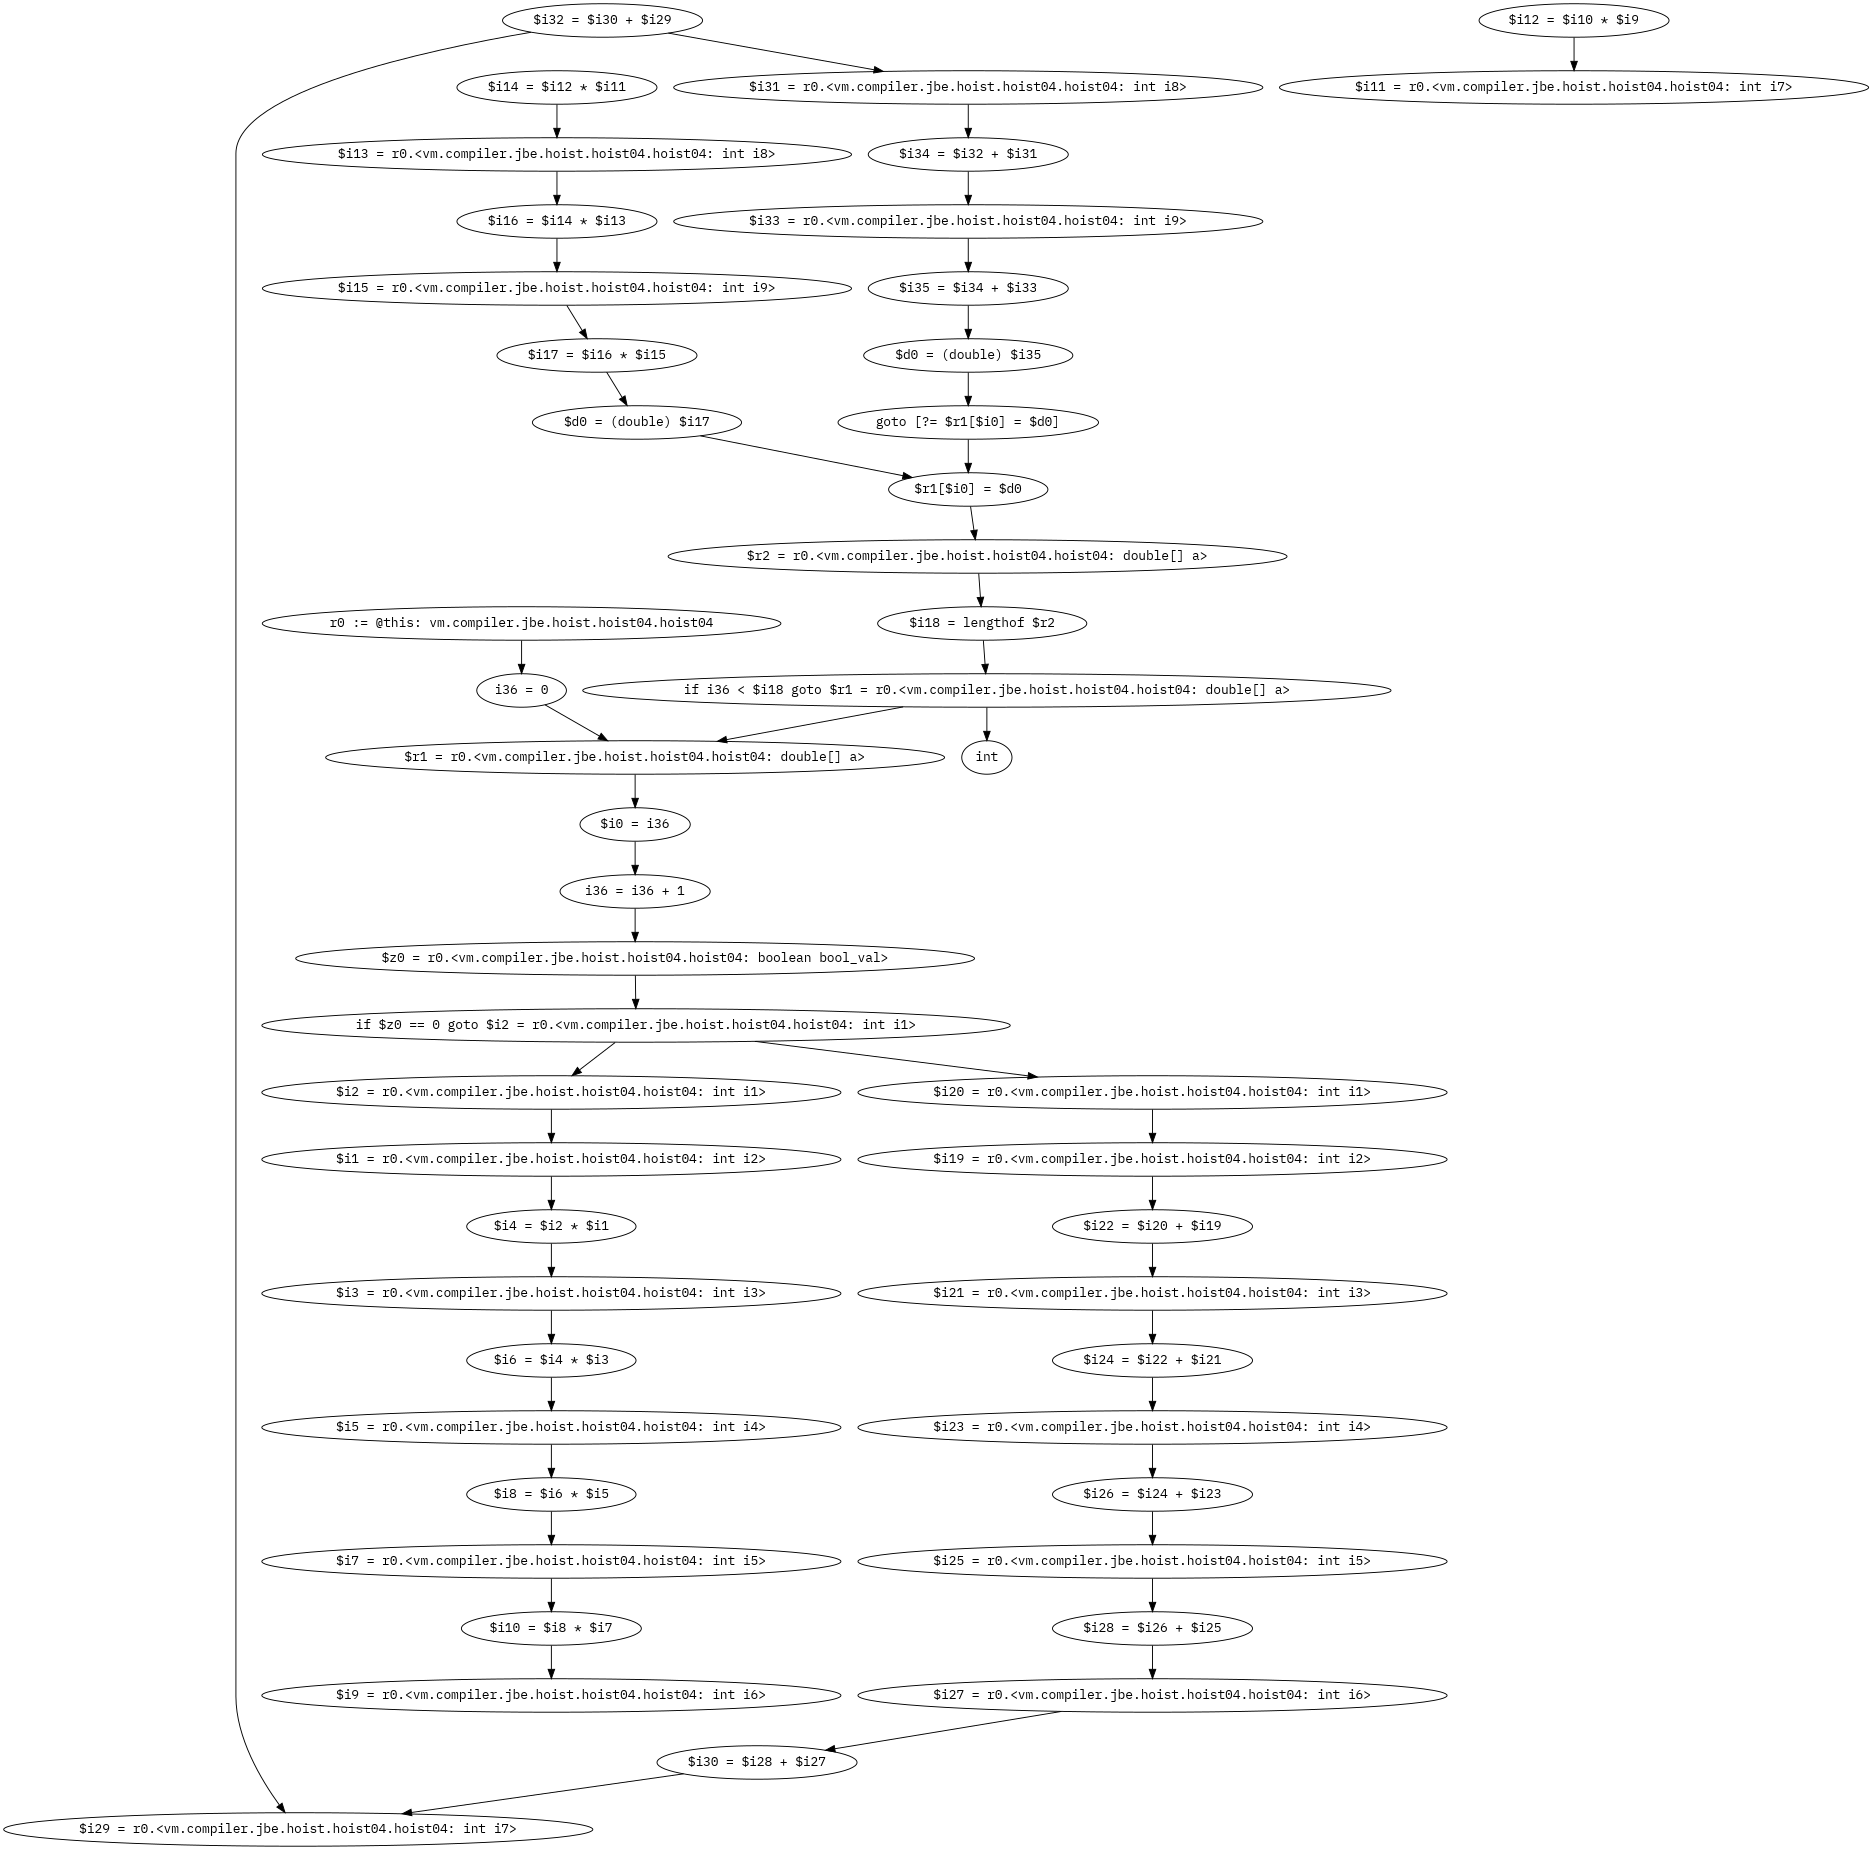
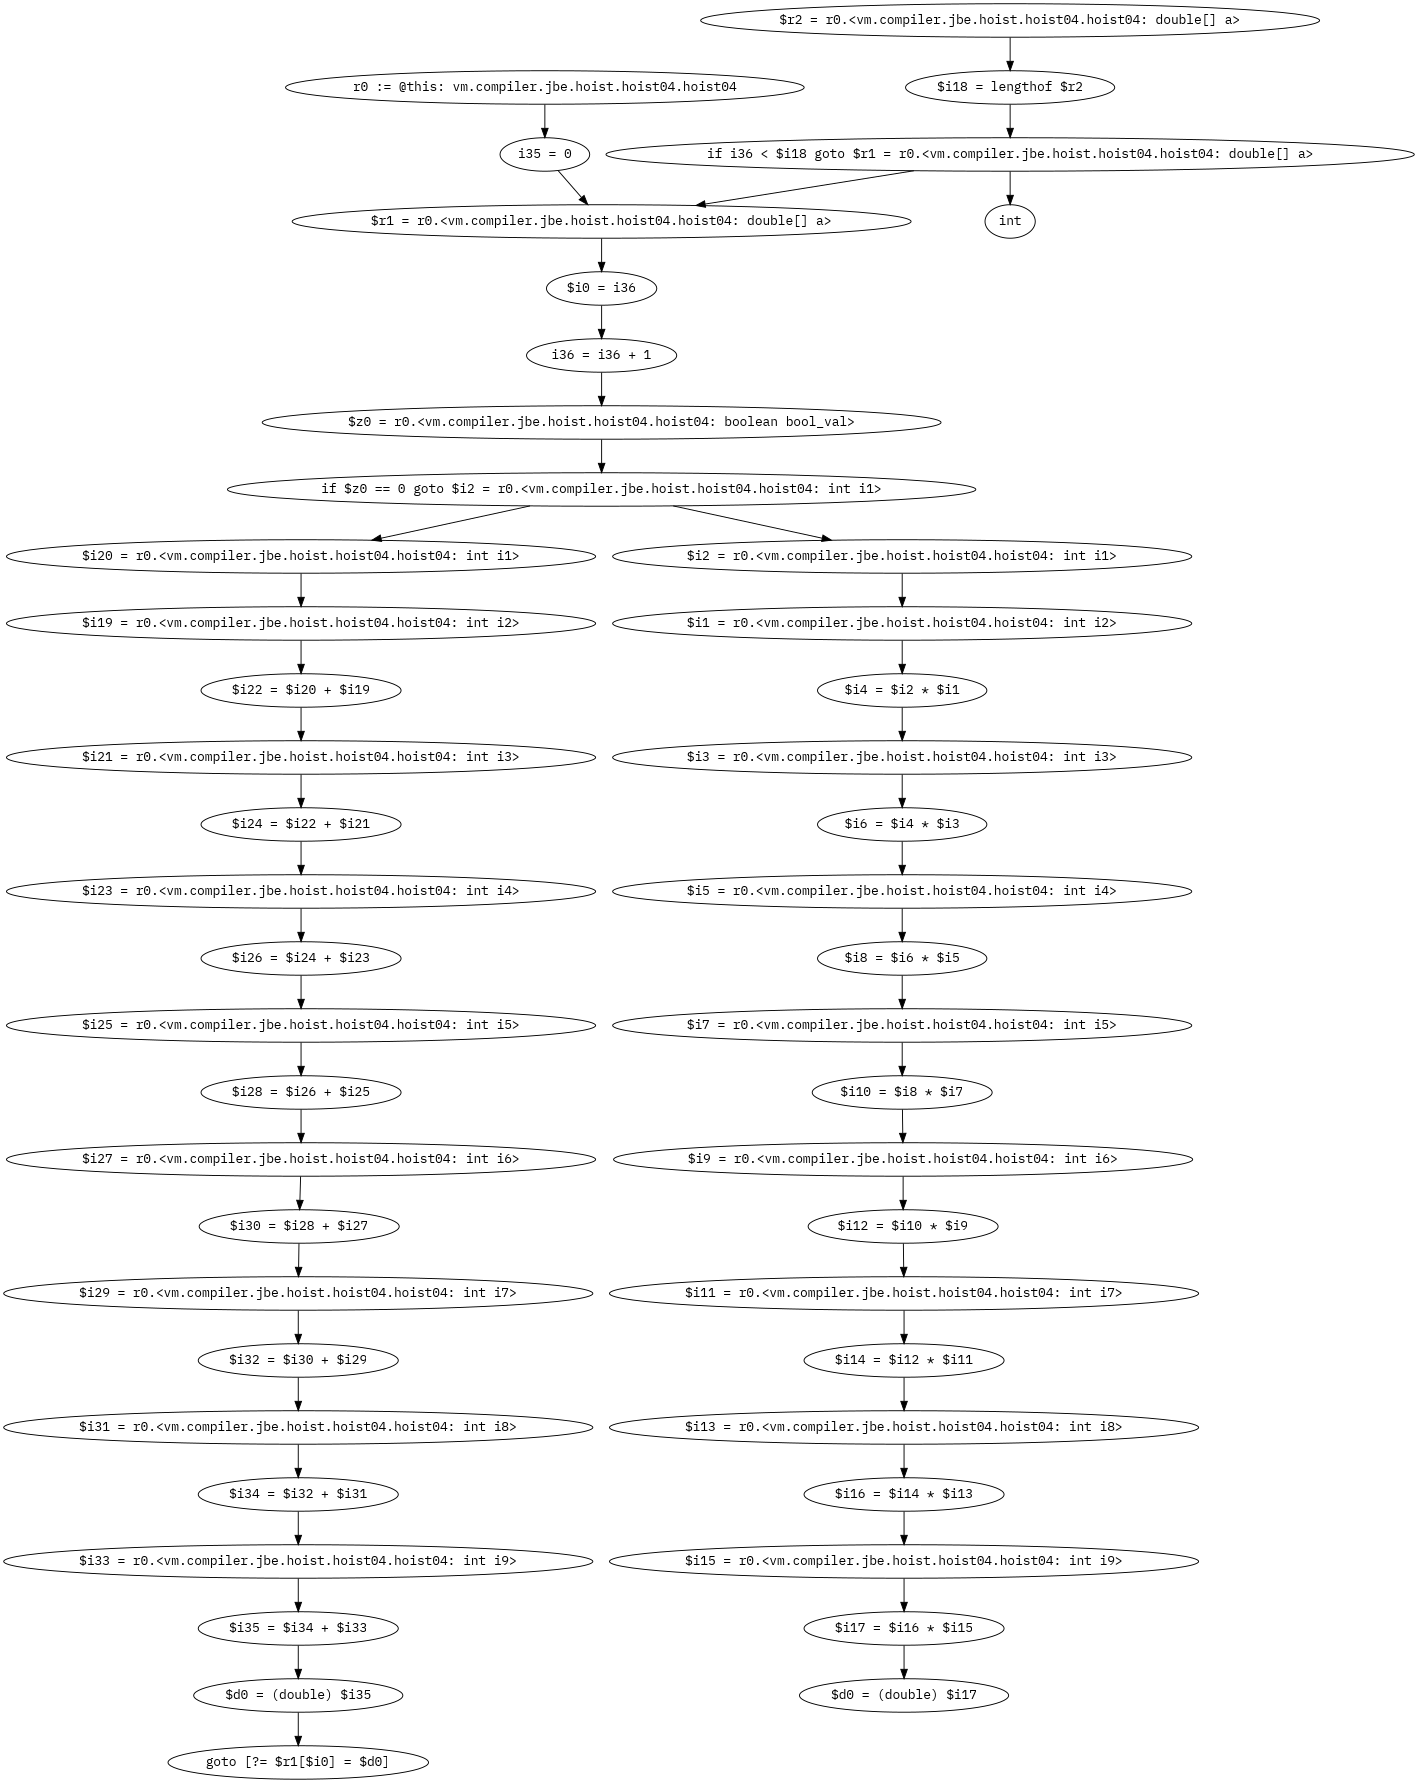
node "$r1[$i0] = $d0": removed
node "i36 = 0": label "i36 = 0" -> "i35 = 0"
edge "$i32 = $i30 + $i29" -> "$i29 = r0.<vm.compiler.jbe.hoist.hoist04.hoist04: int i7>": reversed
edge "$i9 = r0.<vm.compiler.jbe.hoist.hoist04.hoist04: int i6>" -> "$i12 = $i10 * $i9": added
edge "$i11 = r0.<vm.compiler.jbe.hoist.hoist04.hoist04: int i7>" -> "$i14 = $i12 * $i11": added
